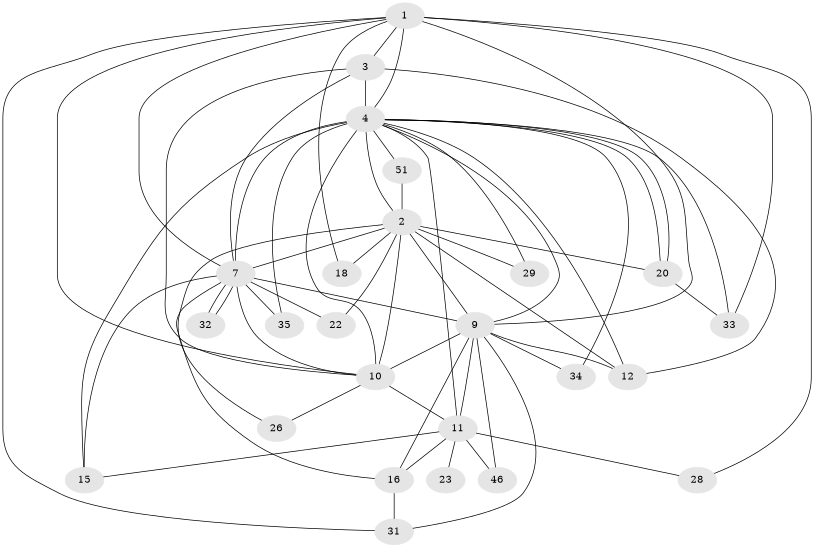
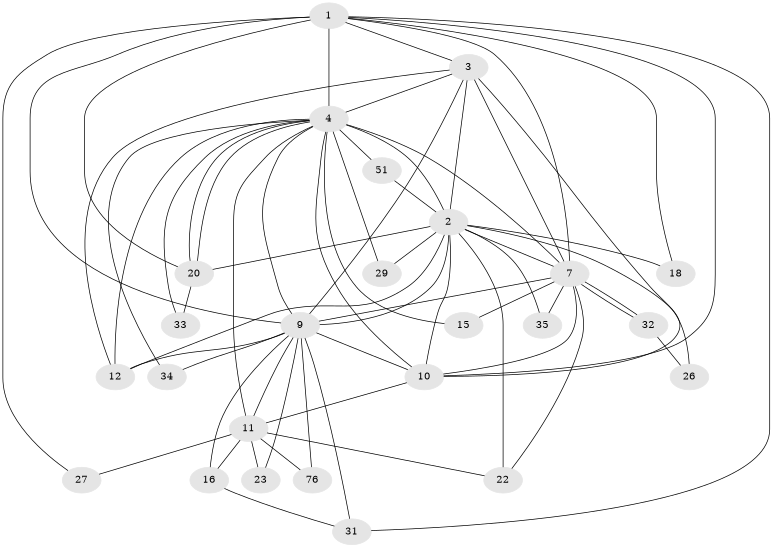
edge "1" -- "33": now "1" -- "20"
edge "3" -- "2": added
edge "4" -- "35": now "2" -- "35"
edge "3" -- "9": added
edge "10" -- "26": now "32" -- "26"
edge "9" -- "23": added
edge "7" -- "16": removed
edge "11" -- "15": now "11" -- "22"
node "46": label "46" -> "76"
node "28": label "28" -> "27"
